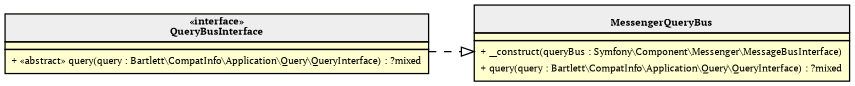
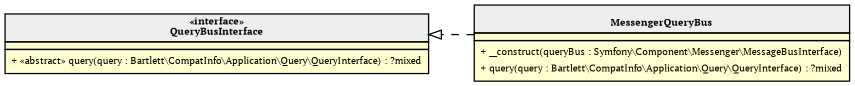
edge "QueryBusInterface" -> "MessengerQueryBus": reversed
